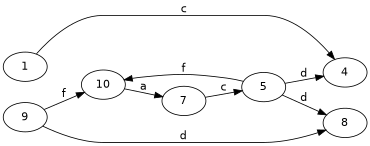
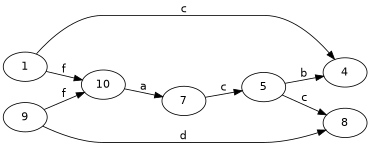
edge "5" -> "4": label "d" -> "b"
edge "5" -> "10": now "1" -> "10"
edge "5" -> "8": label "d" -> "c"
